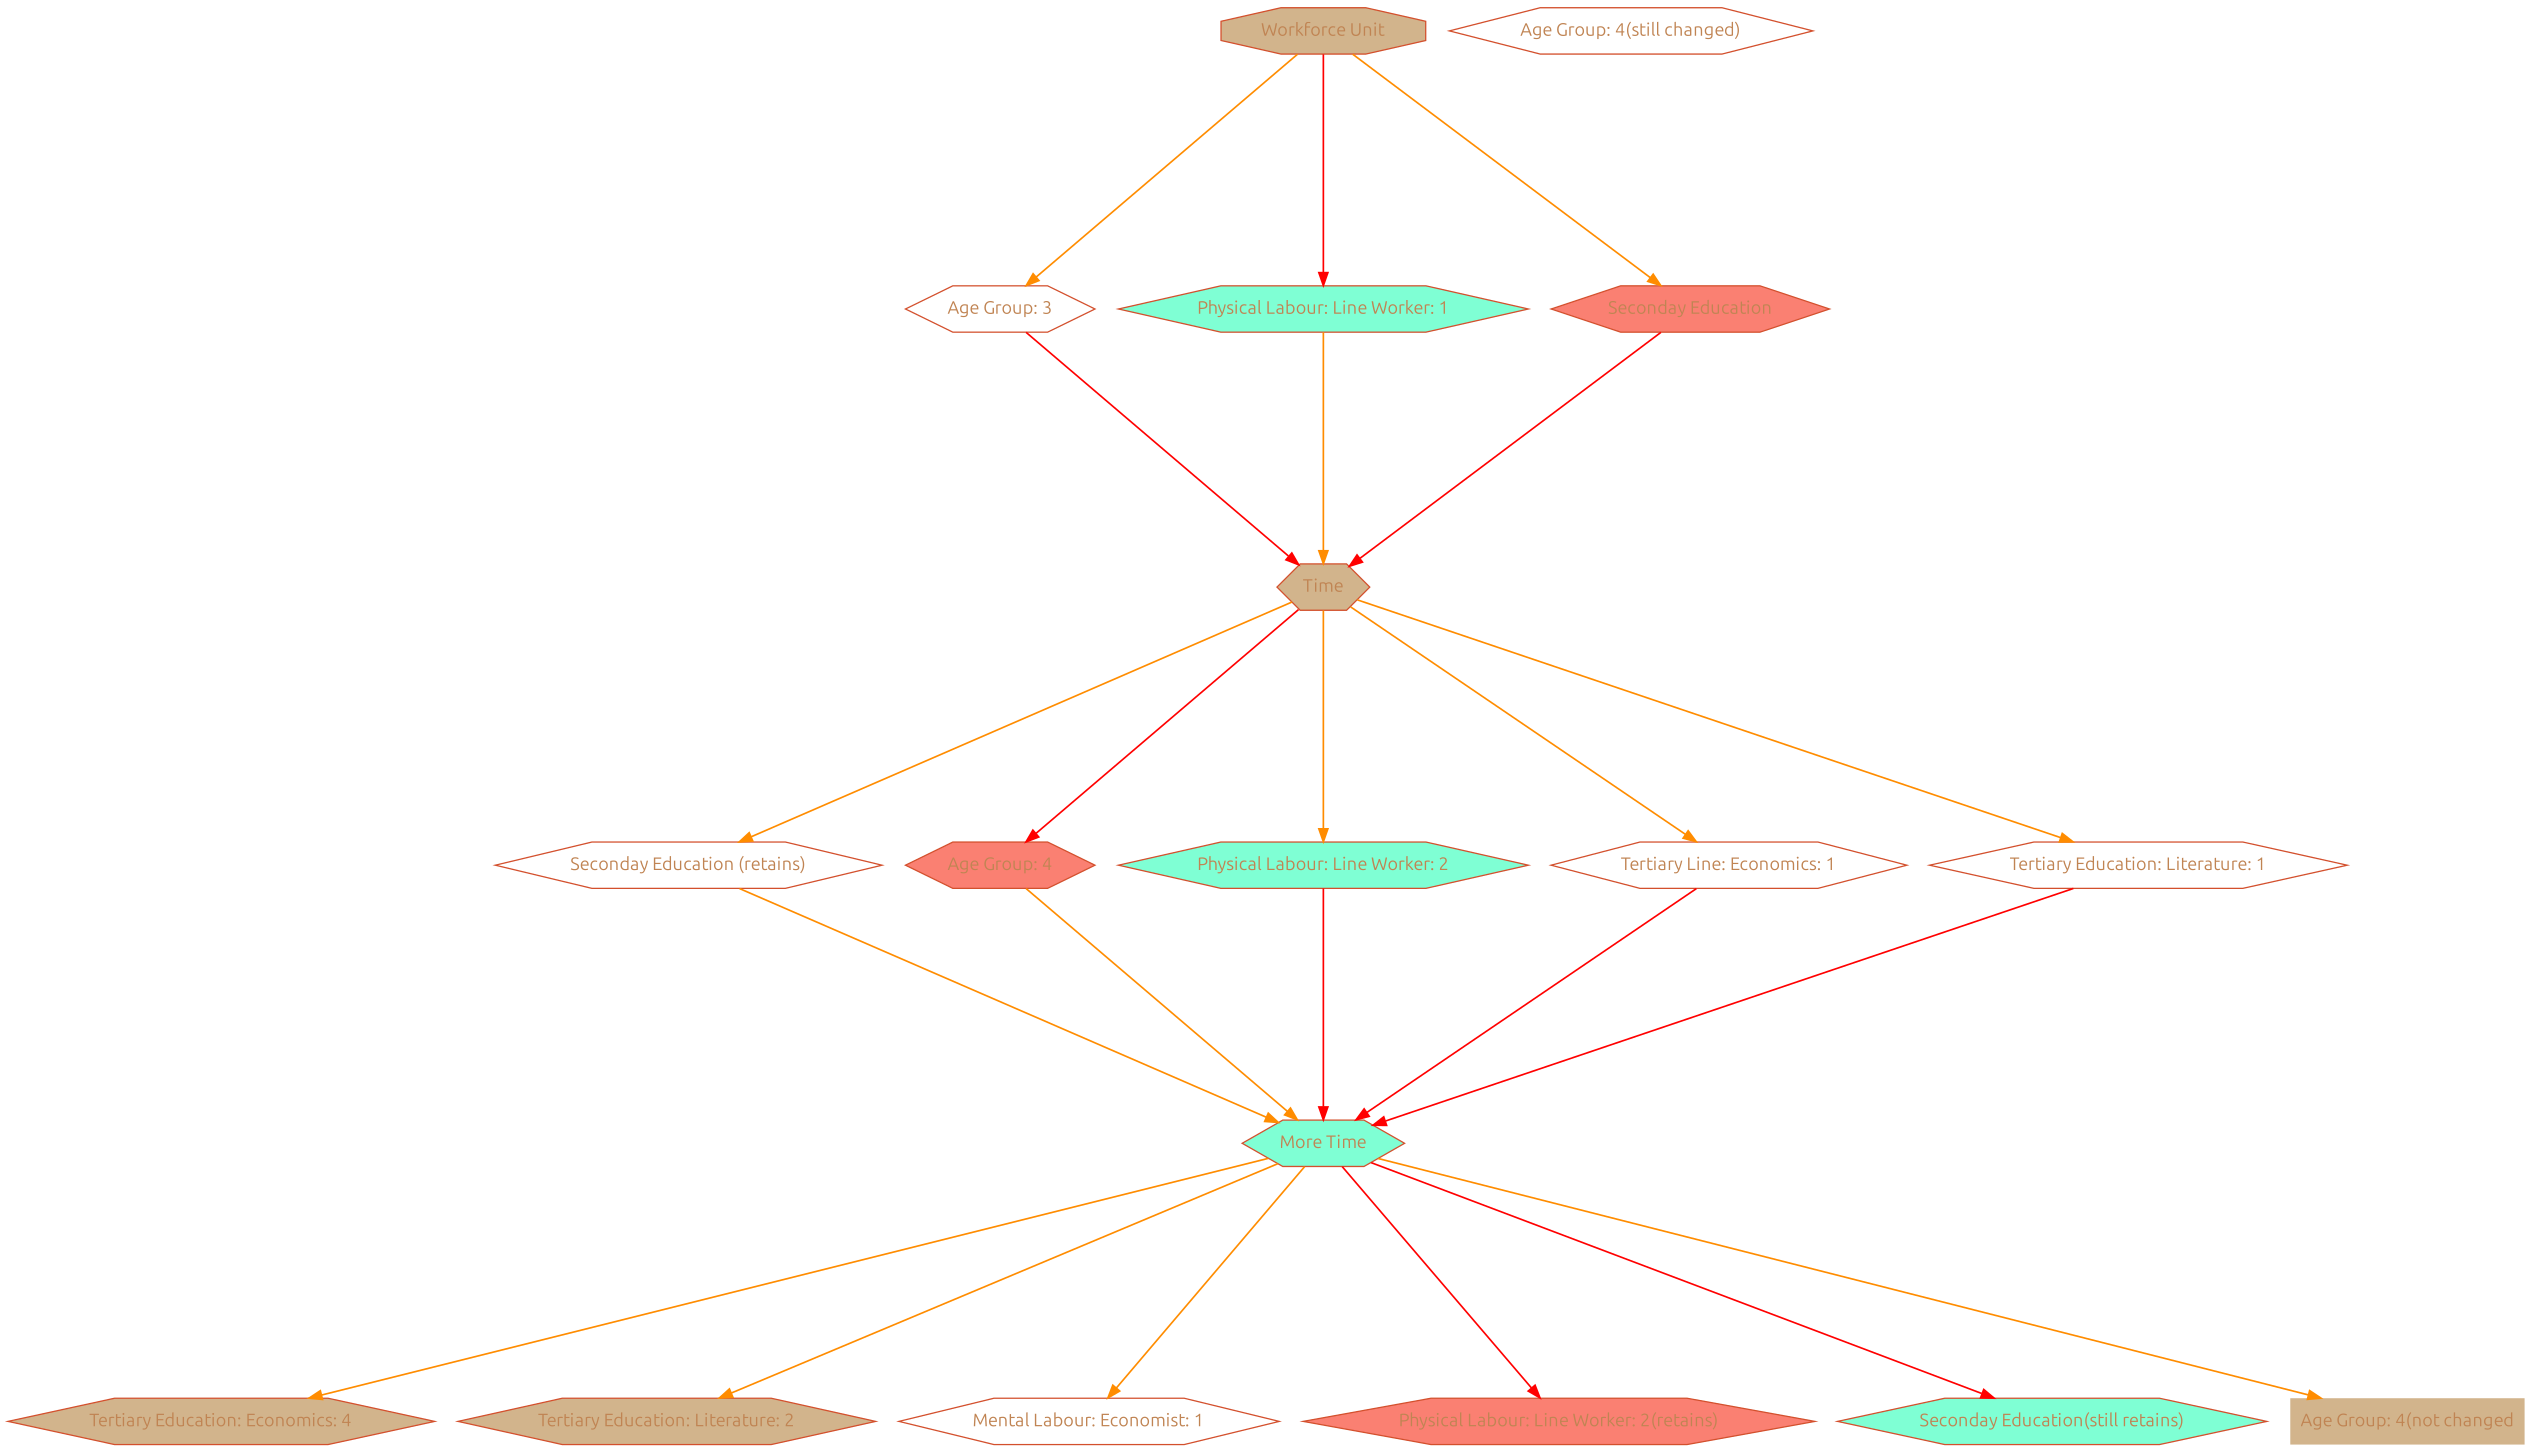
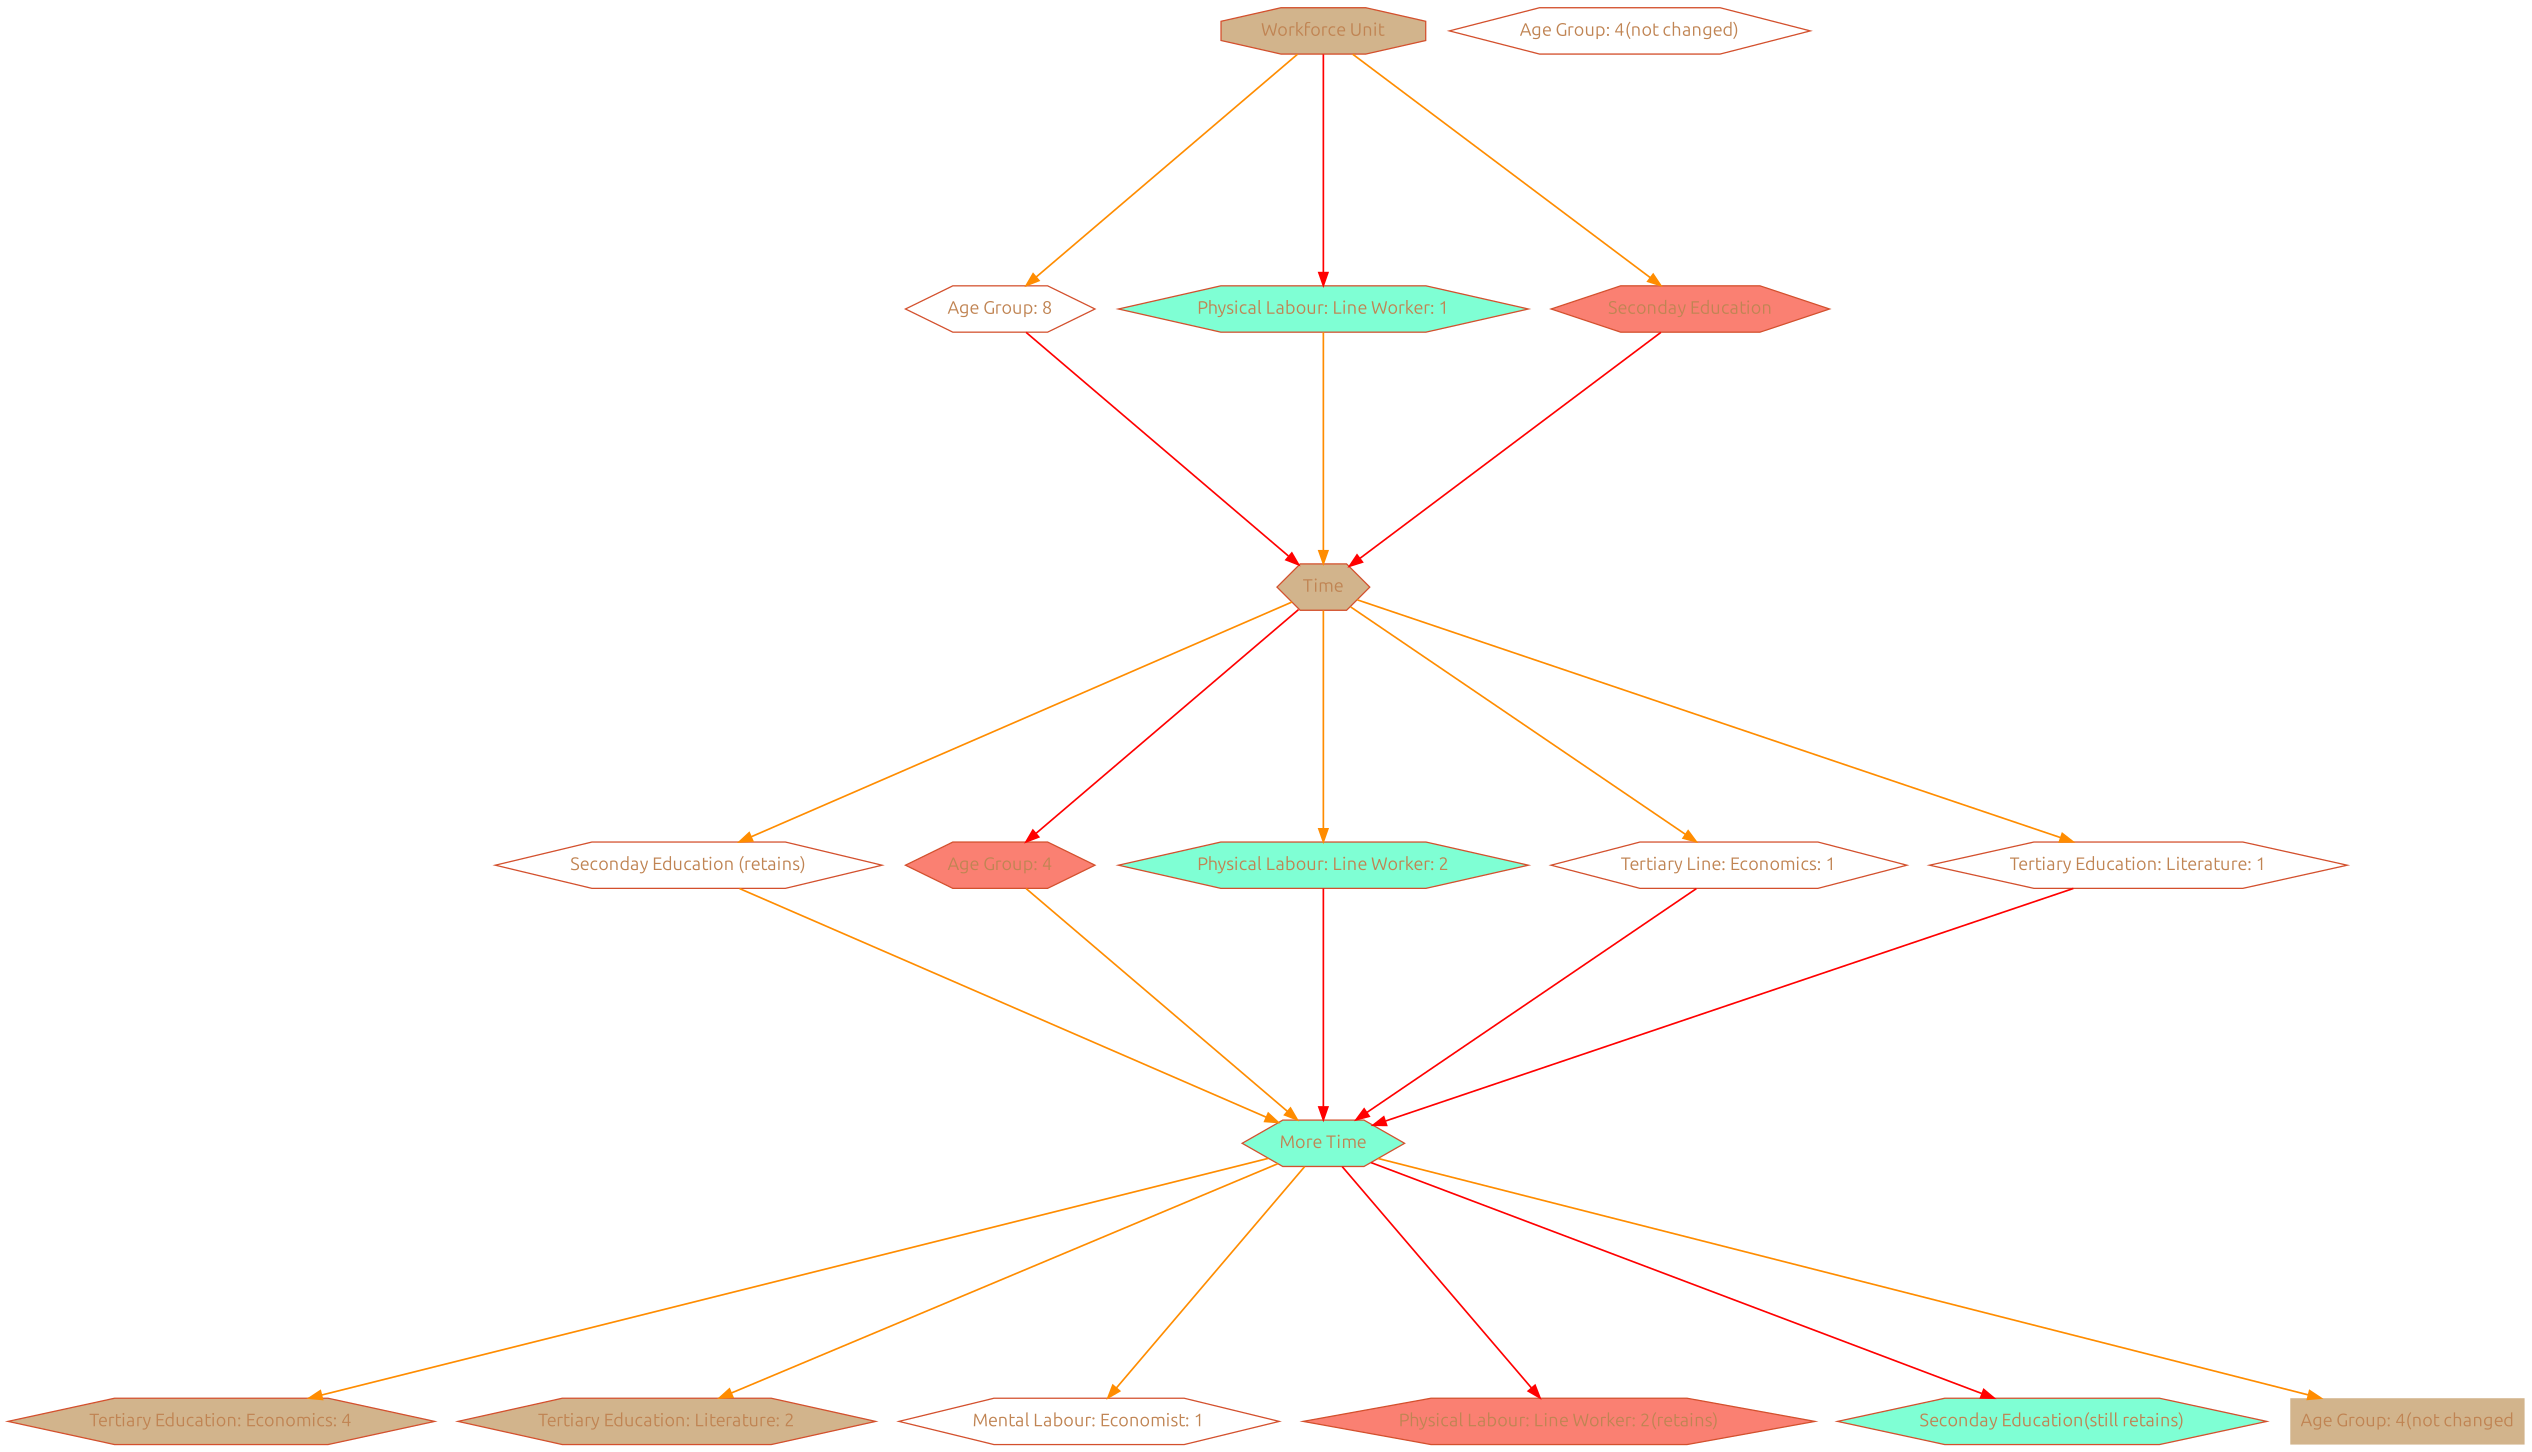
node "Age Group: 4(still changed)": label "Age Group: 4(still changed)" -> "Age Group: 4(not changed)"
node "Age Group: 3": label "Age Group: 3" -> "Age Group: 8"
